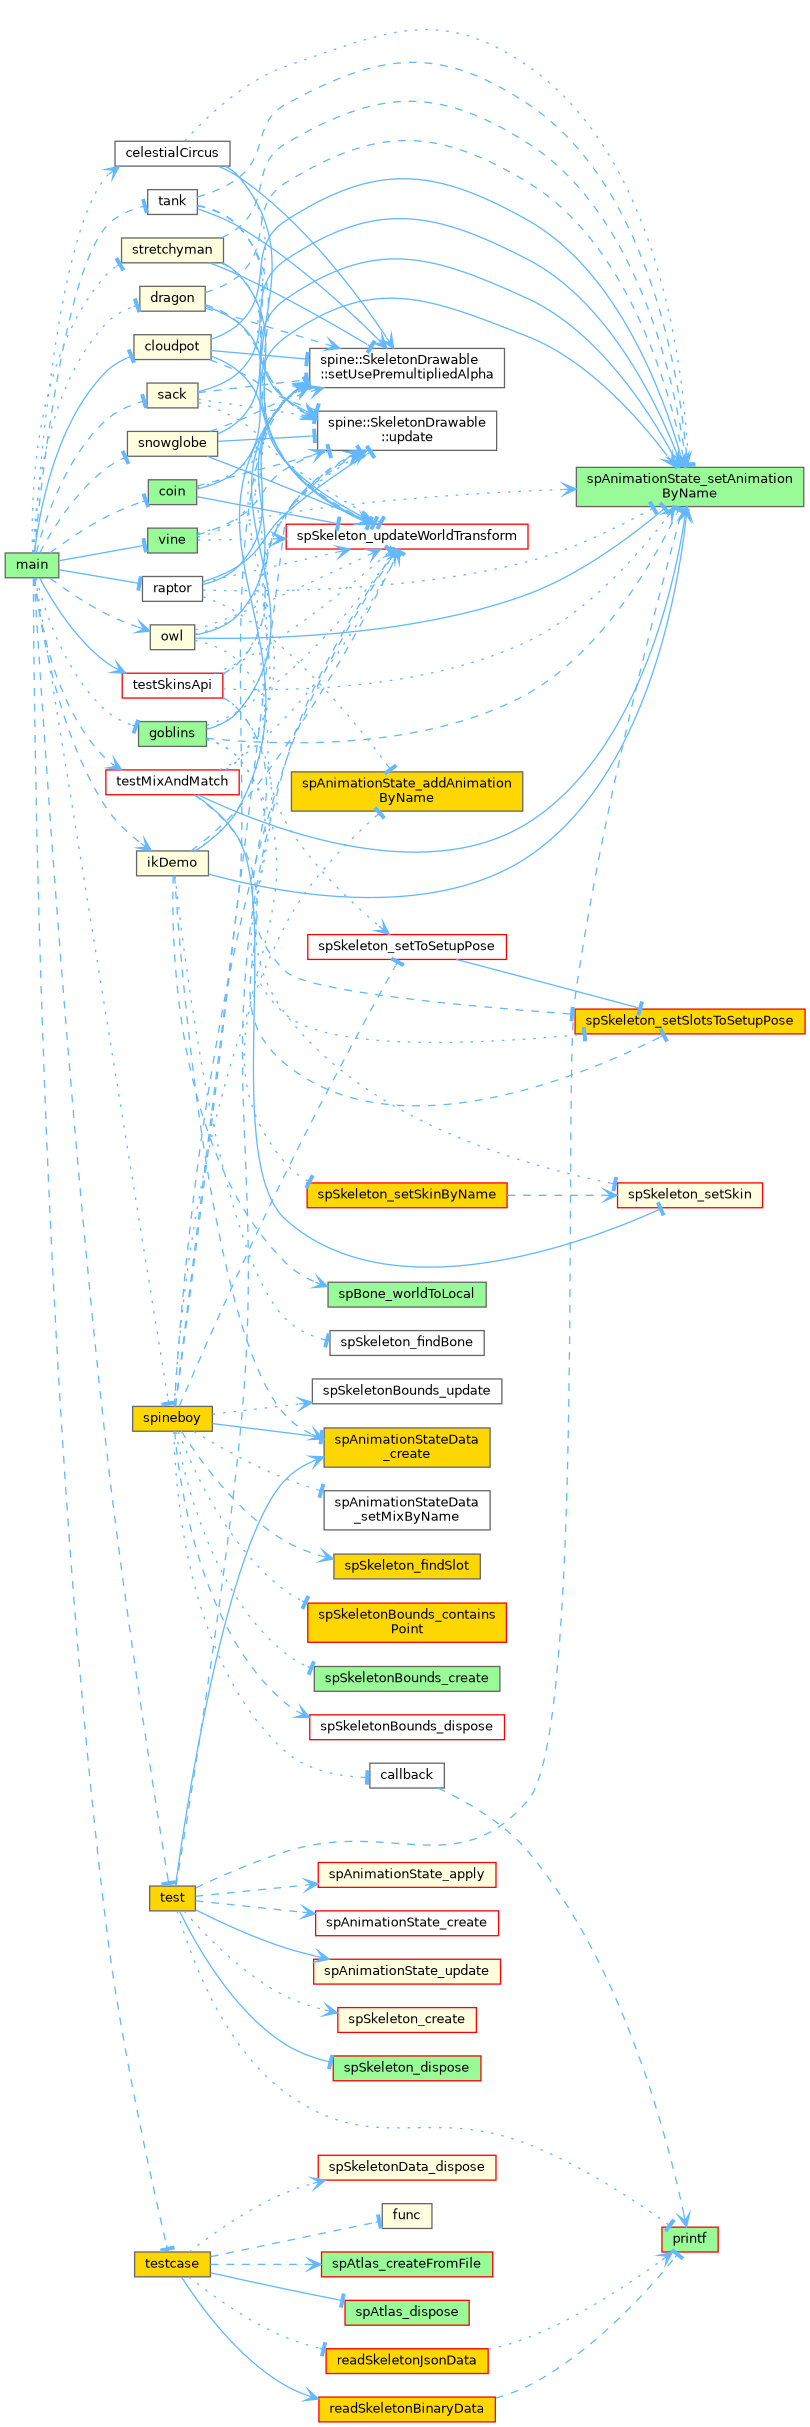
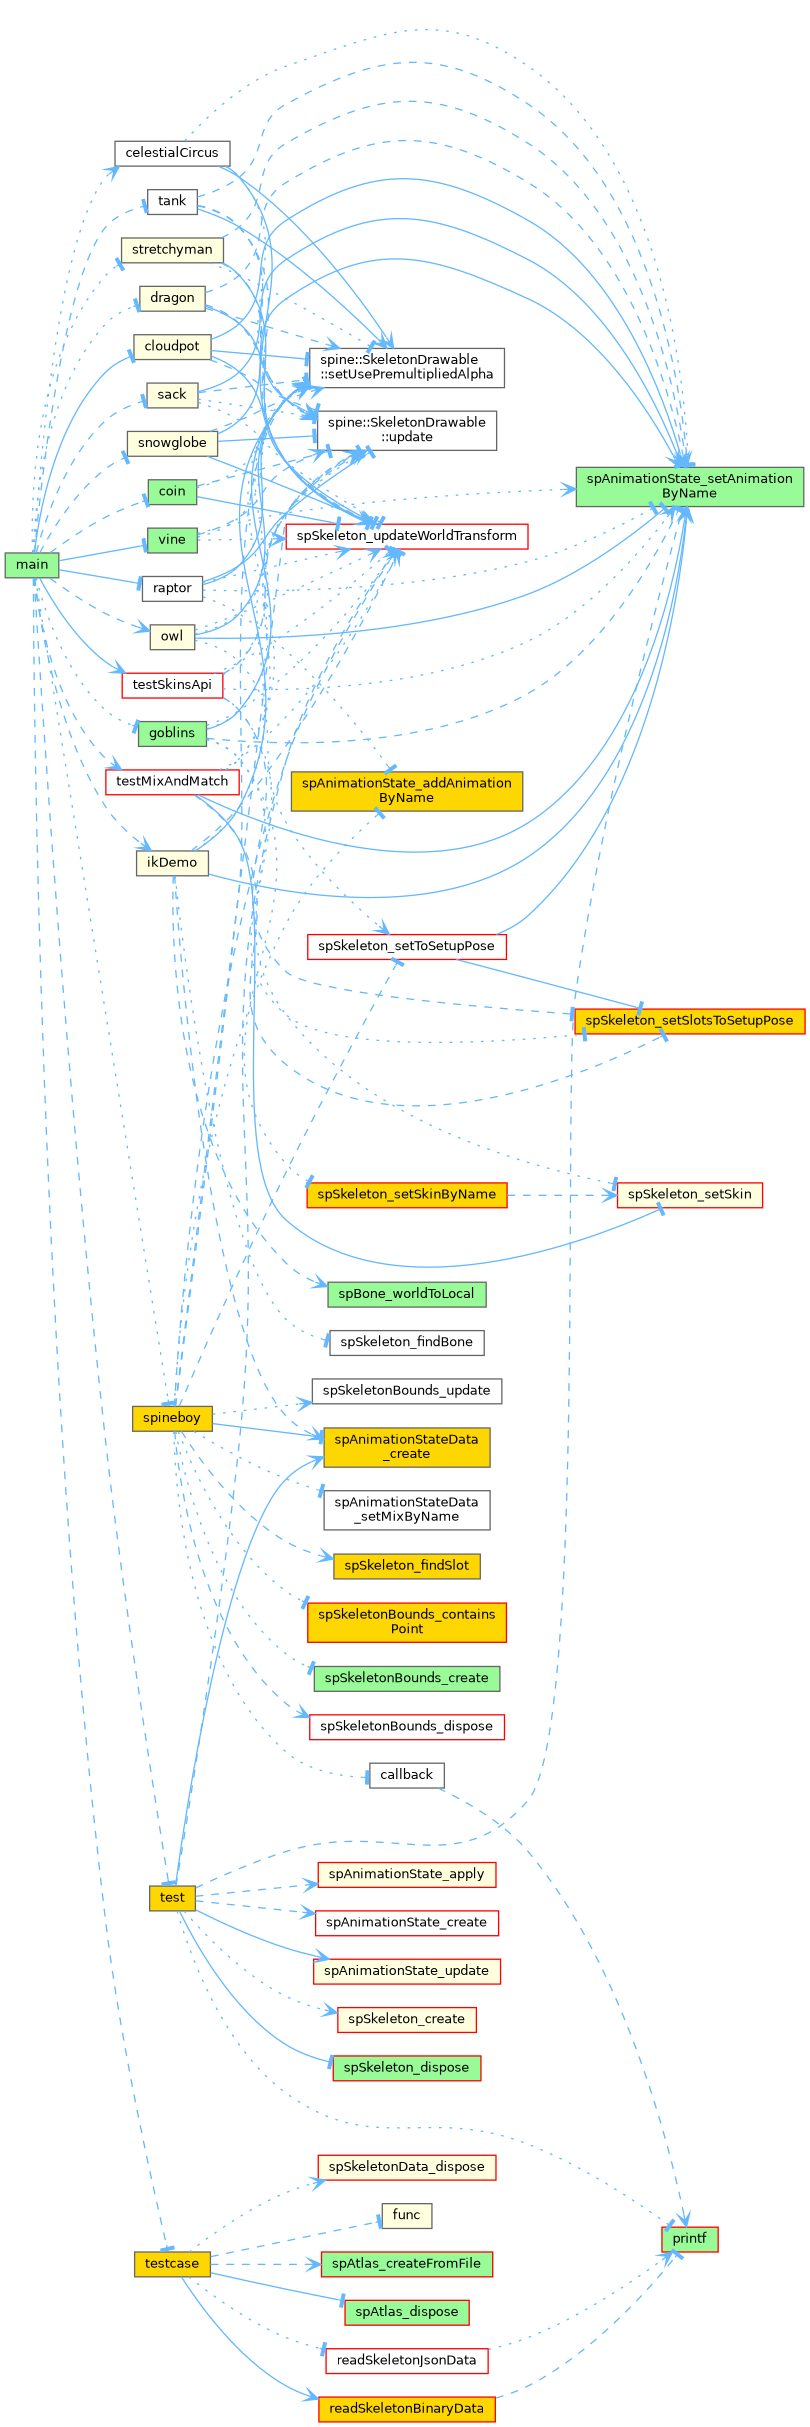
edge "coin" -> "spAnimationState_setAnimation ByName": now "spSkeleton_setToSetupPose" -> "spAnimationState_setAnimation ByName"
edge "stretchyman" -> "spine::SkeletonDrawable ::setUsePremultipliedAlpha": style solid -> dotted
node "readSkeletonJsonData": fillcolor gold -> white
